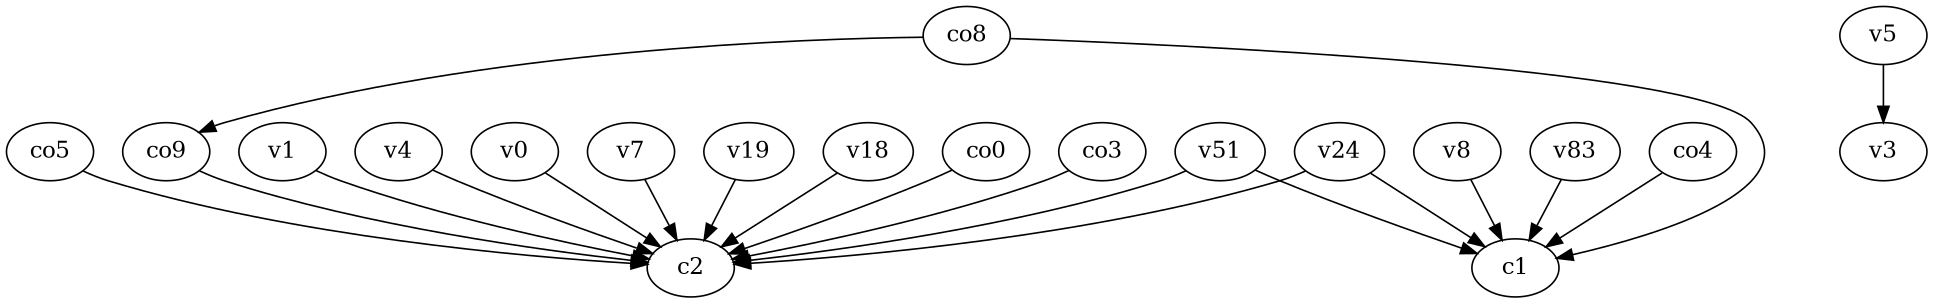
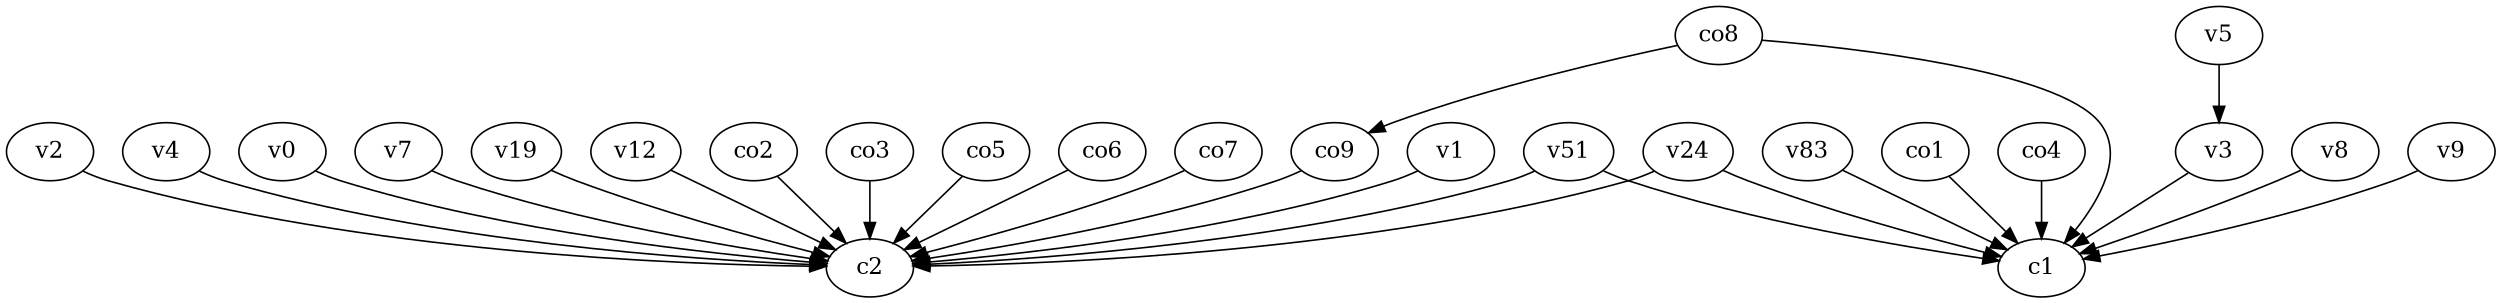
node "v2": added
node "v18": label "v18" -> "v12"
node "co0": label "co0" -> "co2"
node "co6": added
node "co7": added
node "co1": added
node "v9": added
edge "v3" -> "c1": added
